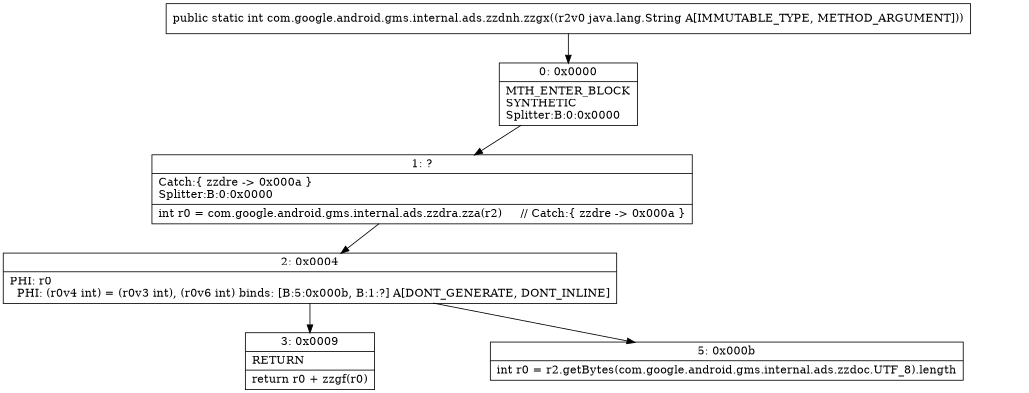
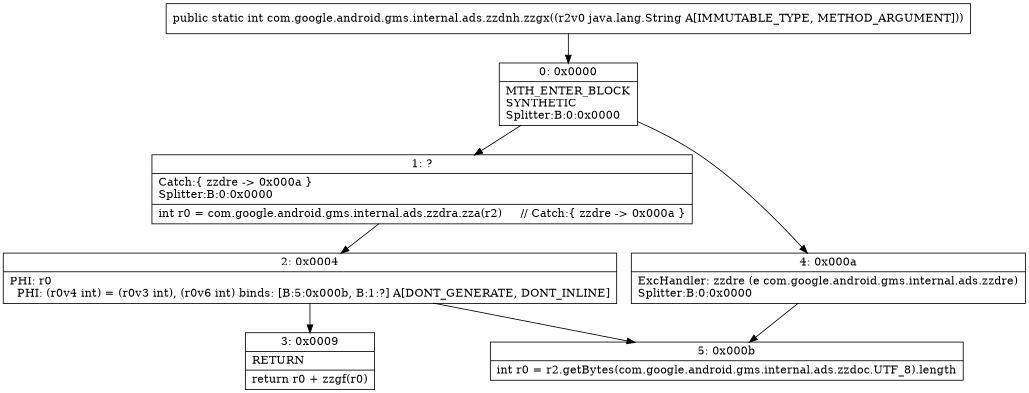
node "4: 0x000a": added
